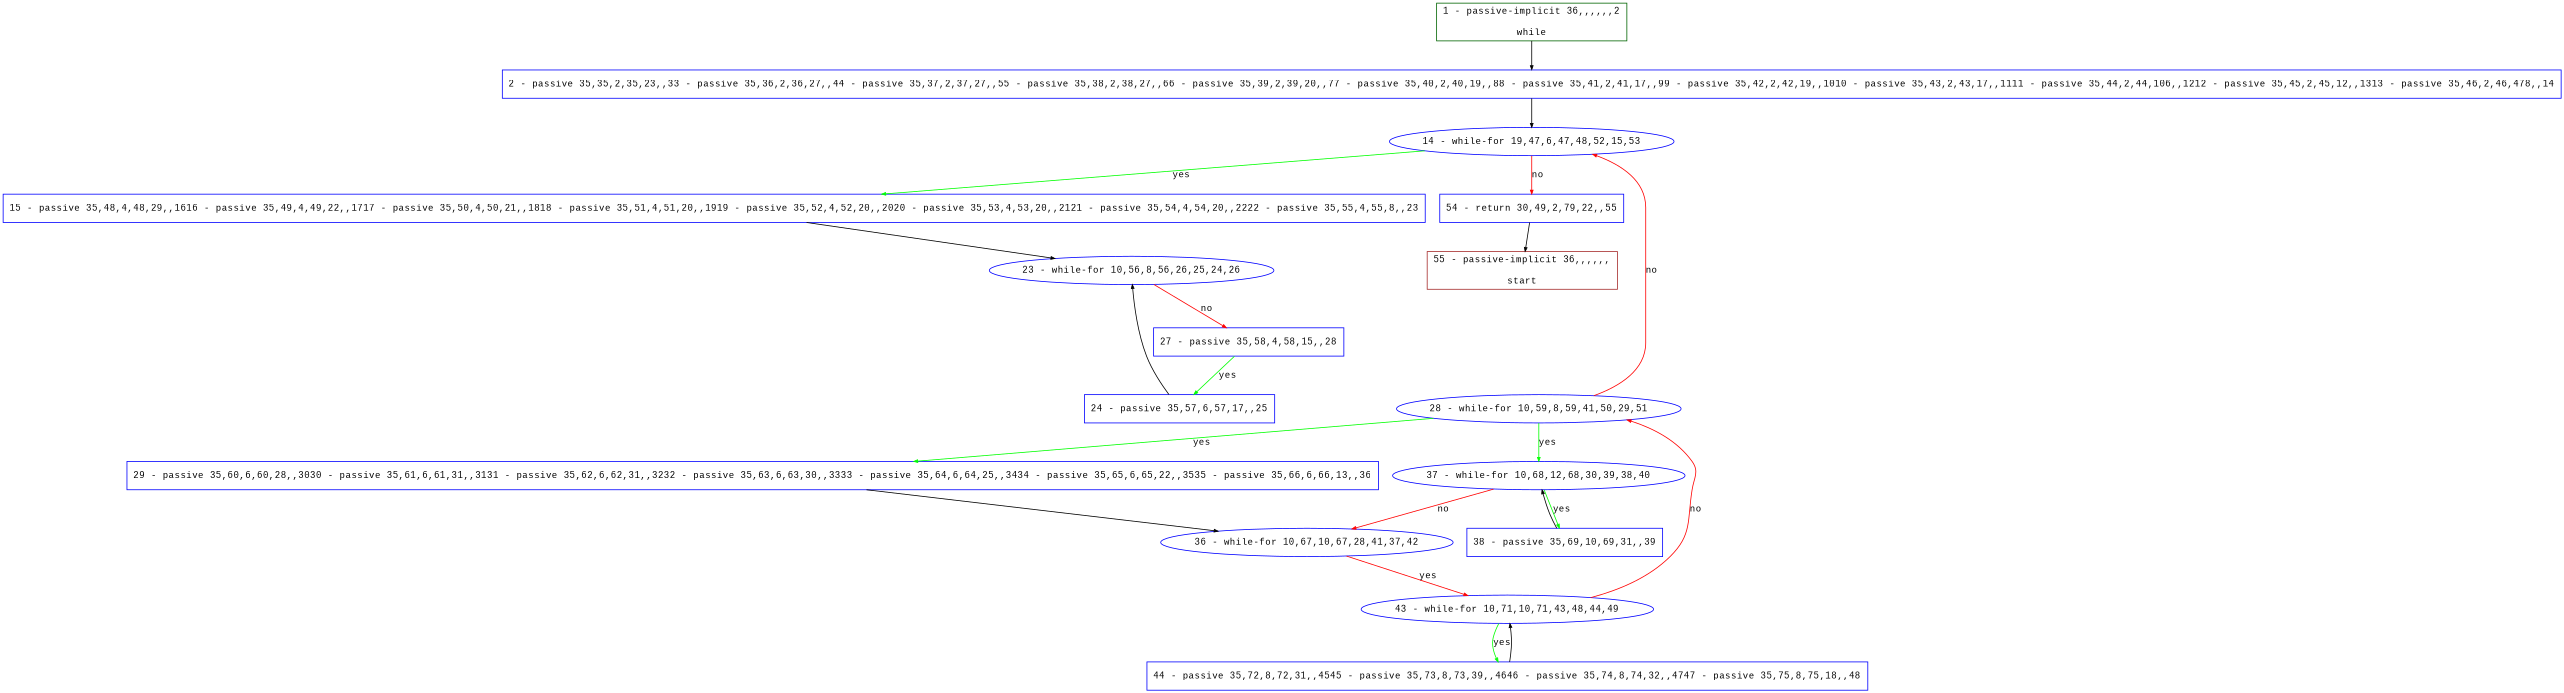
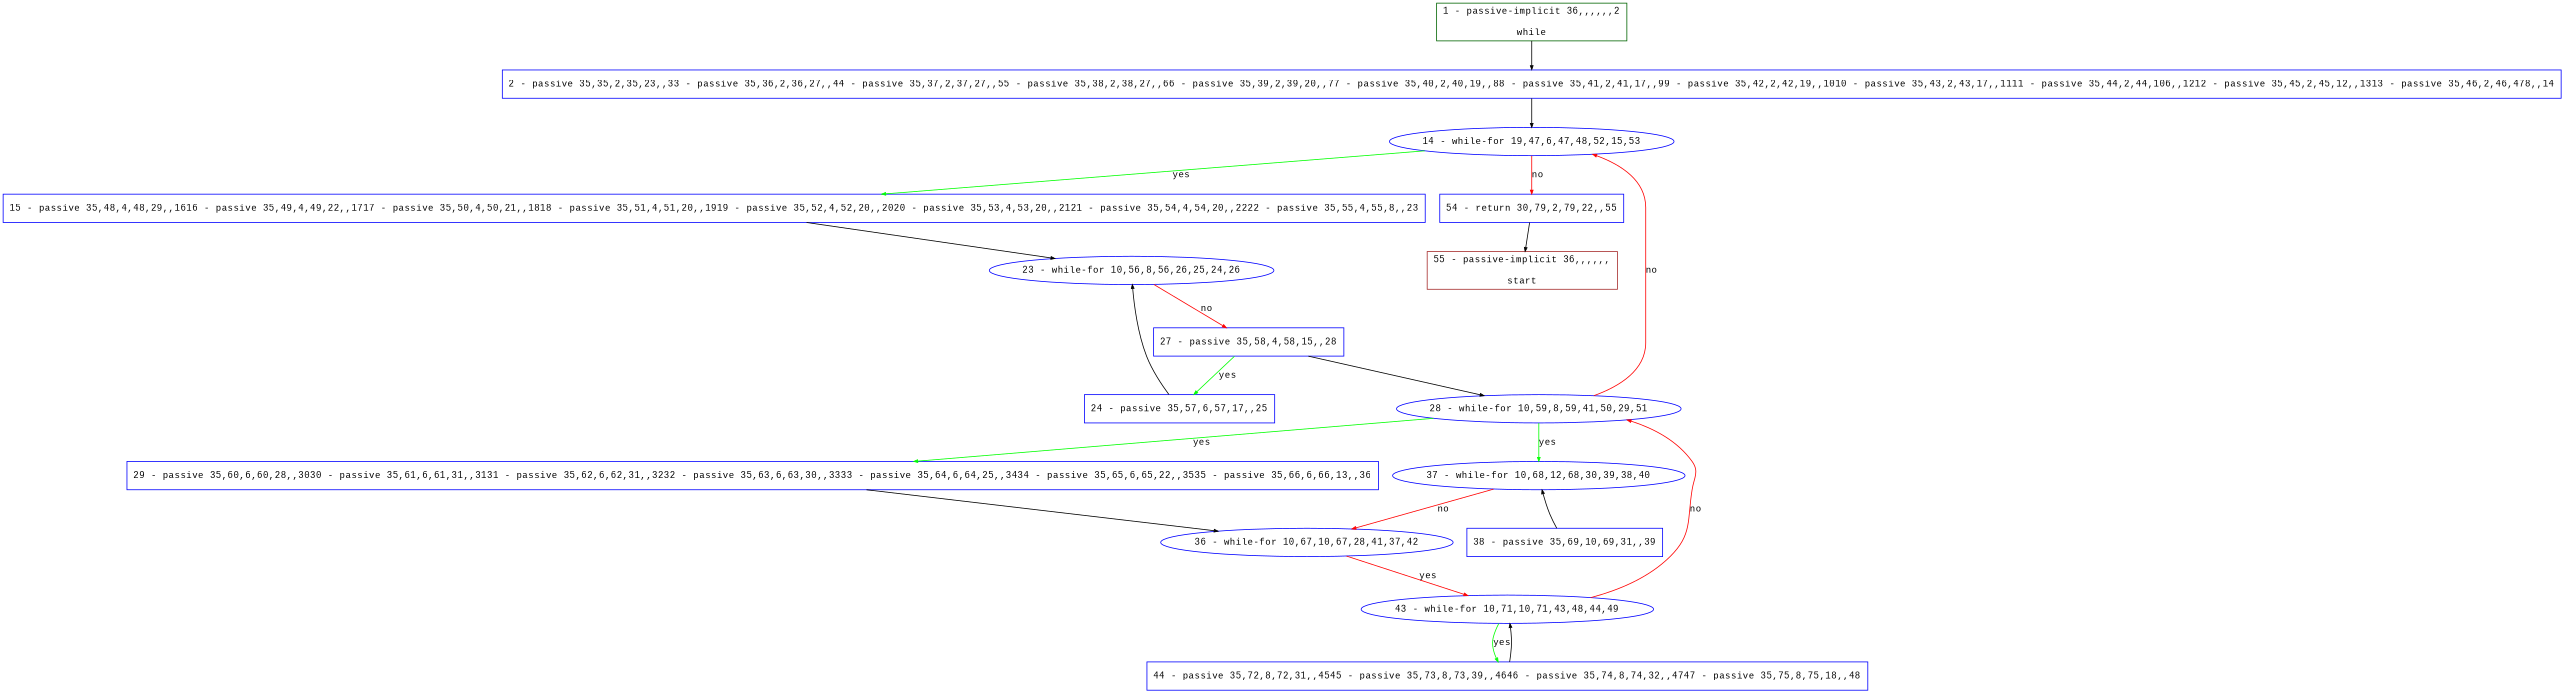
node "54 - return 30,49,2,79,22,,55": label "54 - return 30,49,2,79,22,,55" -> "54 - return 30,79,2,79,22,,55"
edge "27 - passive 35,58,4,58,15,,28" -> "28 - while-for 10,59,8,59,41,50,29,51": added
edge "37 - while-for 10,68,12,68,30,39,38,40" -> "38 - passive 35,69,10,69,31,,39": removed, label "yes"
